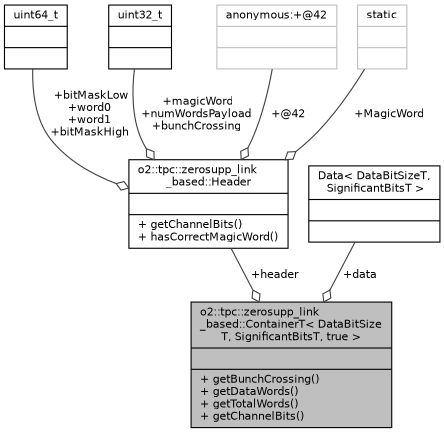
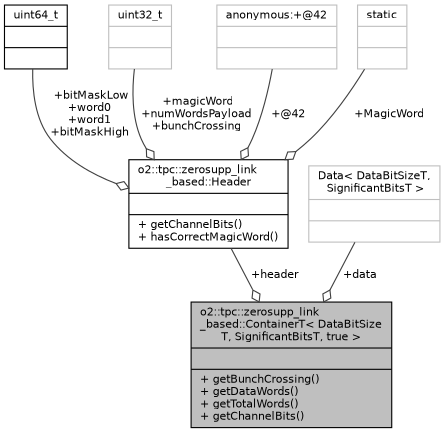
node "uint32_t": color black -> grey75
node "Data< DataBitSizeT,": color black -> grey75
